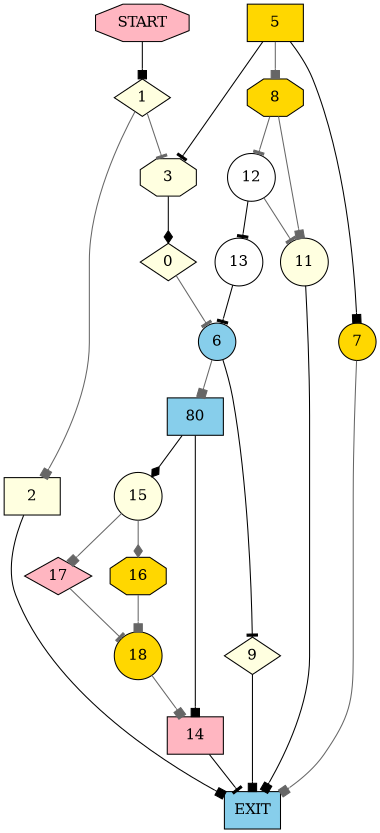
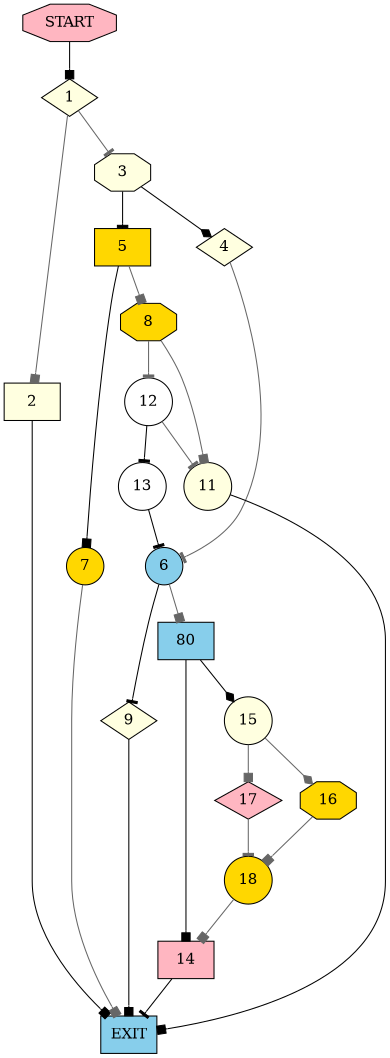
edge "5" -> "3": reversed
node "0": label "0" -> "4"
